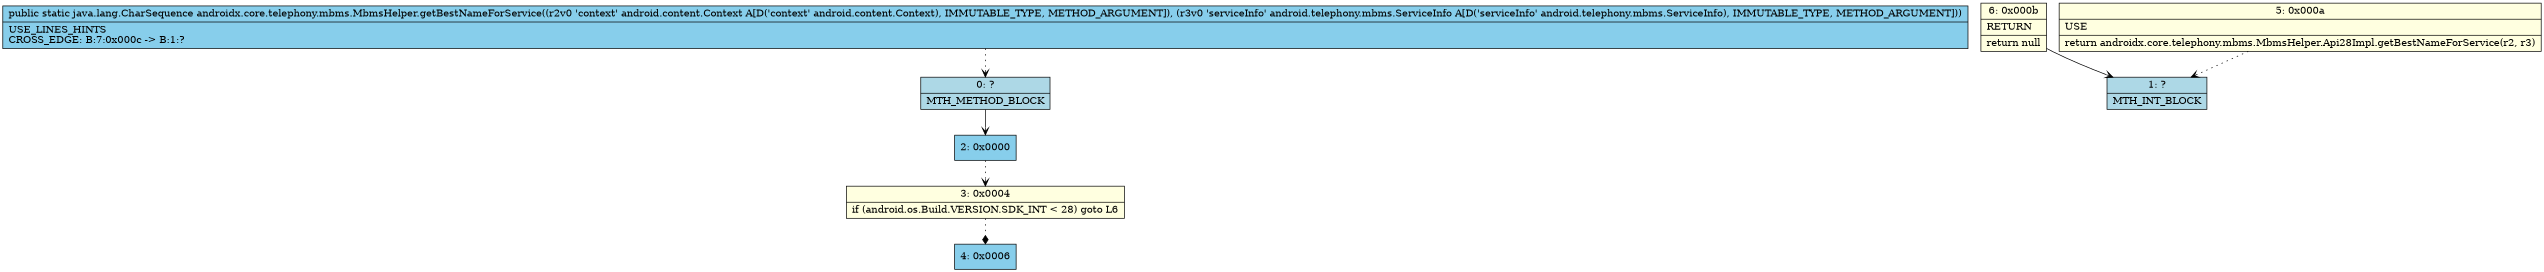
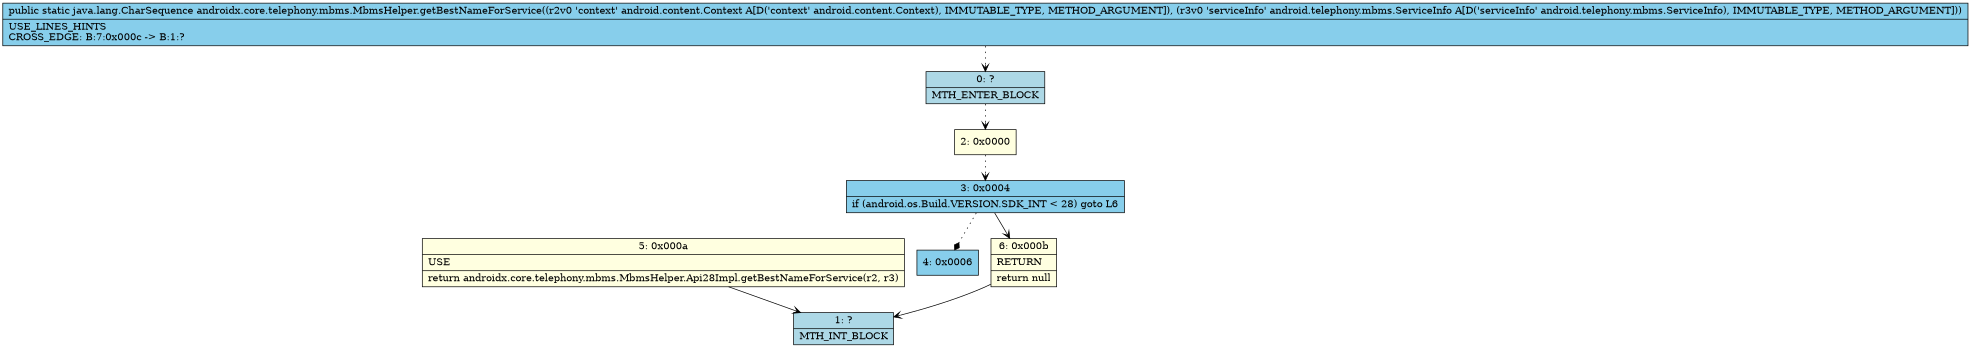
edge "5: 0x000a" -> "1: ?": style dotted -> solid
node "0: ?": text "MTH_METHOD_BLOCK" -> "MTH_ENTER_BLOCK"
edge "0: ?" -> "2: 0x0000": style solid -> dotted
node "2: 0x0000": fillcolor skyblue -> lightyellow
node "3: 0x0004": fillcolor lightyellow -> skyblue
edge "3: 0x0004" -> "6: 0x000b": added
